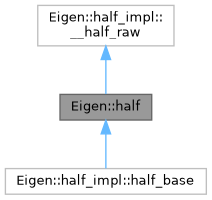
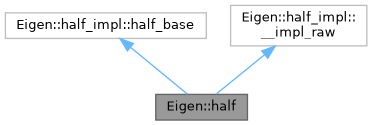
node "Eigen::half_impl:: __half_raw": label "Eigen::half_impl:: __half_raw" -> "Eigen::half_impl:: __impl_raw"
edge "Eigen::half_impl::half_base" -> "Eigen::half": reversed
